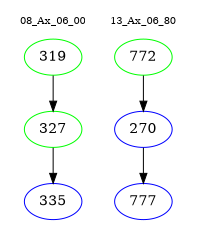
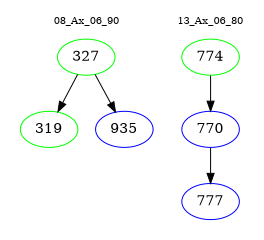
cluster "08_Ax_06_00": label "08_Ax_06_00" -> "08_Ax_06_90"
node "772": label "772" -> "774"
edge "319" -> "327": reversed
node "270": label "270" -> "770"
node "335": label "335" -> "935"
